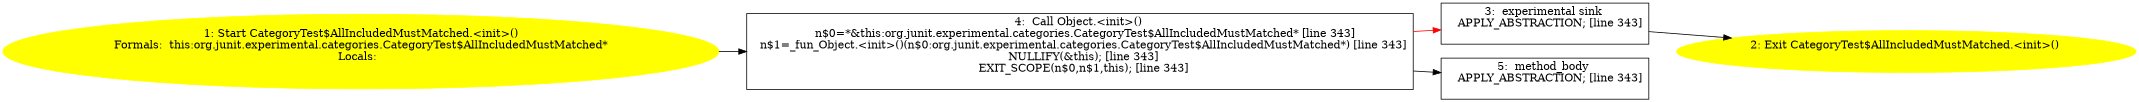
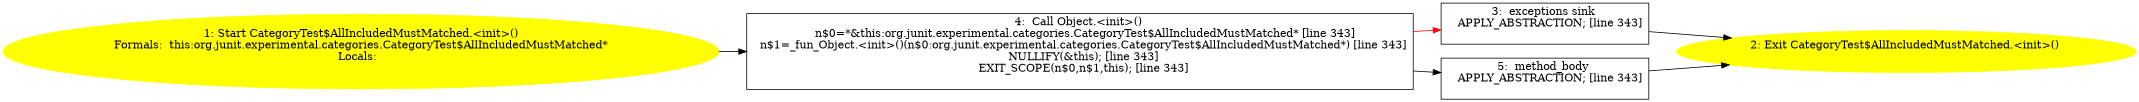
node "3:  experimental sink APPLY_ABSTRACTION; [line 343]": label "3:  experimental sink APPLY_ABSTRACTION; [line 343]" -> "3:  exceptions sink APPLY_ABSTRACTION; [line 343]"
edge "5:  method_body APPLY_ABSTRACTION; [line 343]" -> "2: Exit CategoryTest$AllIncludedMustMatched.<init>()": added
